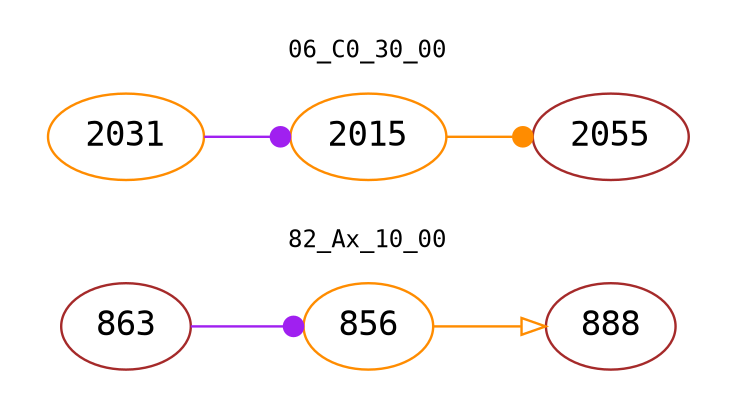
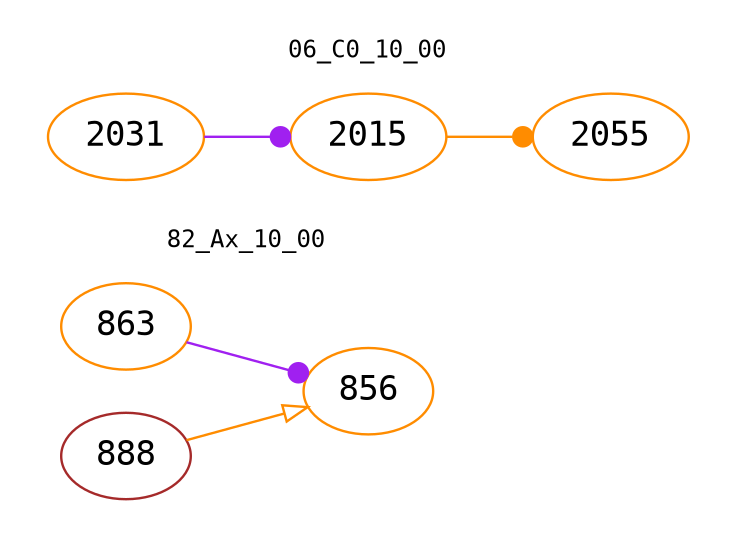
cluster "06_C0_30_00": label "06_C0_30_00" -> "06_C0_10_00"
node "2055": color brown -> darkorange
node "863": color brown -> darkorange
edge "856" -> "888": reversed
